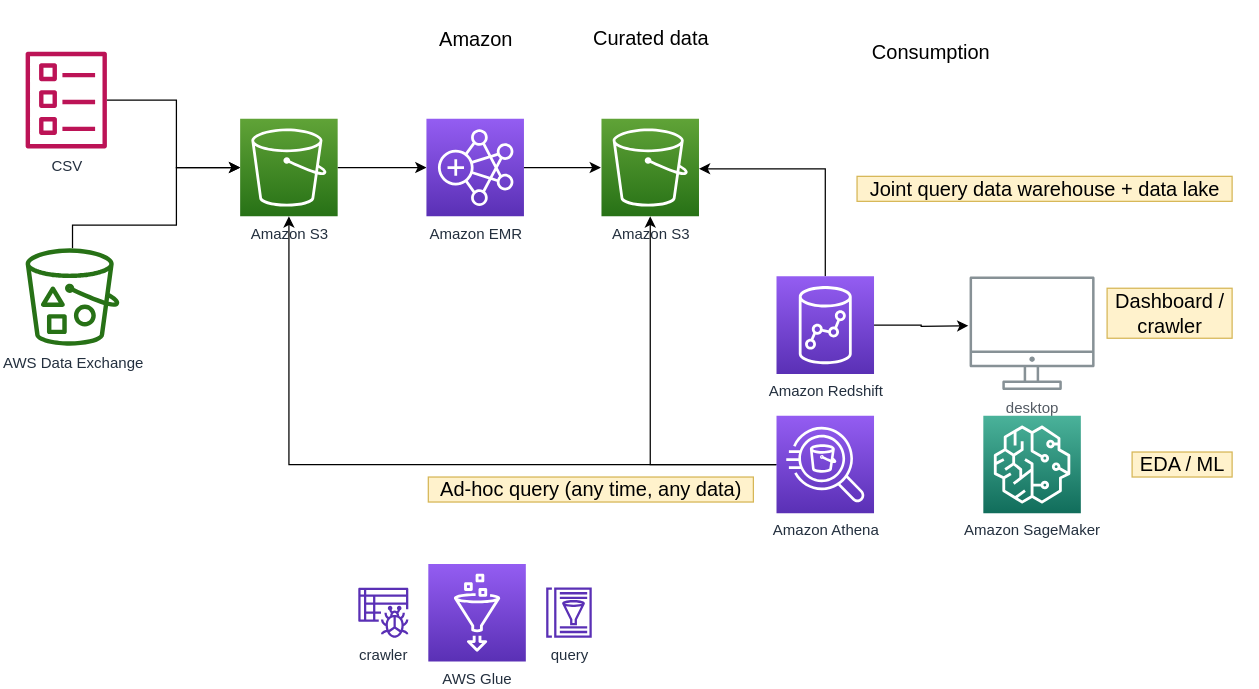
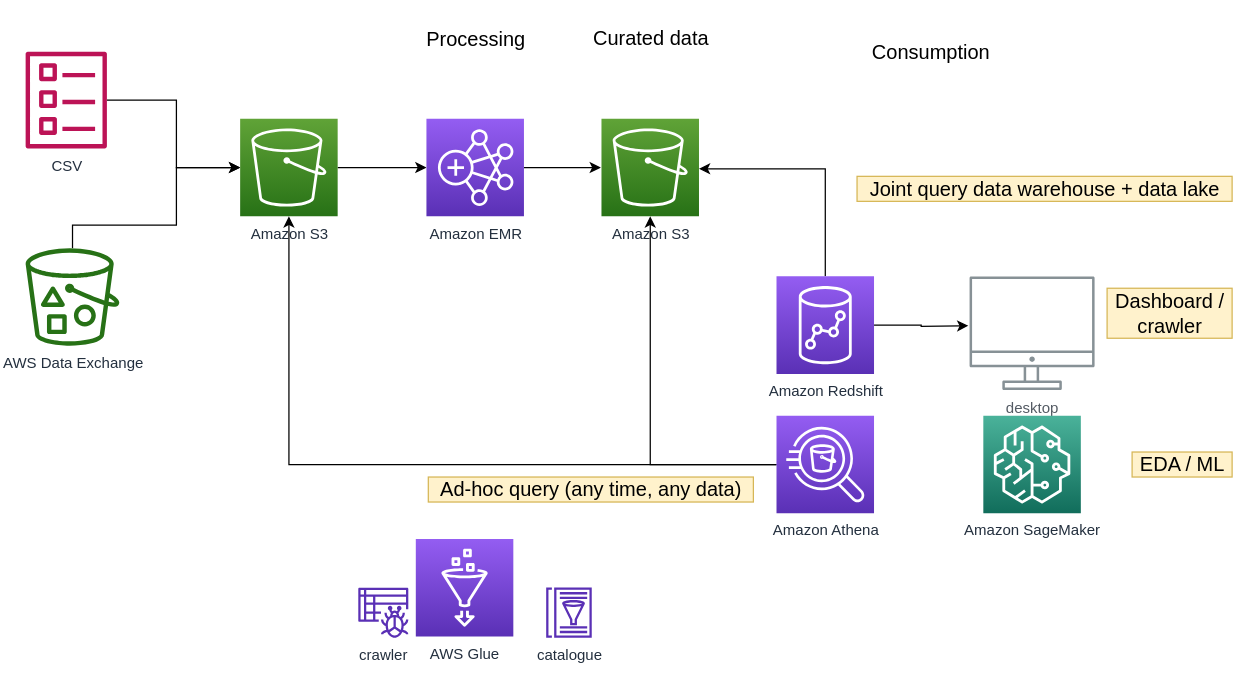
node "Amazon": label "Amazon" -> "Processing"
node "AWS Glue": moved (477, 613) -> (464, 588)
node "query": label "query" -> "catalogue"
